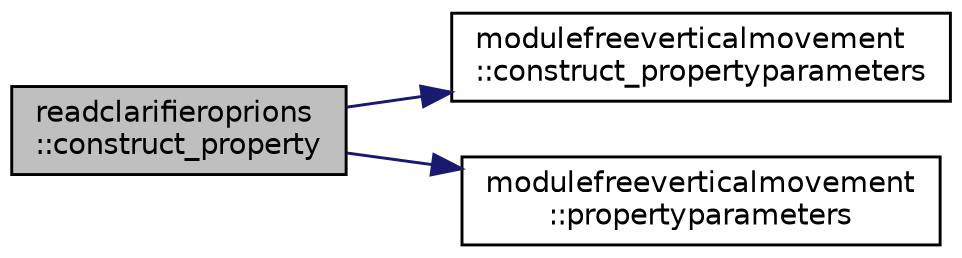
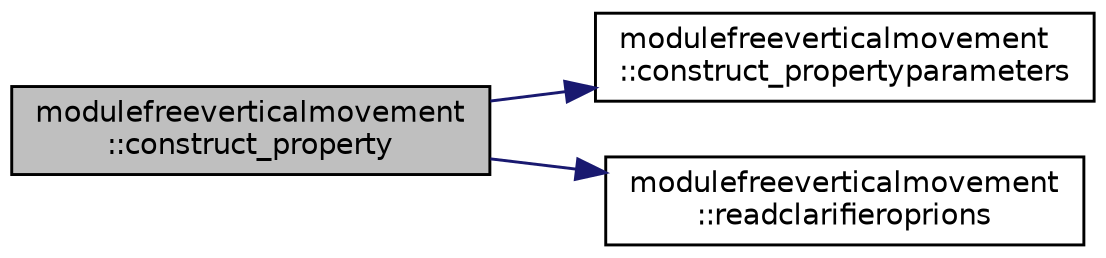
node "readclarifieroprions ::construct_property": label "readclarifieroprions ::construct_property" -> "modulefreeverticalmovement ::construct_property"
node "modulefreeverticalmovement ::propertyparameters": label "modulefreeverticalmovement ::propertyparameters" -> "modulefreeverticalmovement ::readclarifieroprions"
